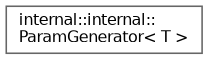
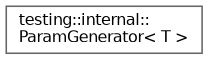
node "internal::internal:: ParamGenerator< T >": label "internal::internal:: ParamGenerator< T >" -> "testing::internal:: ParamGenerator< T >"
